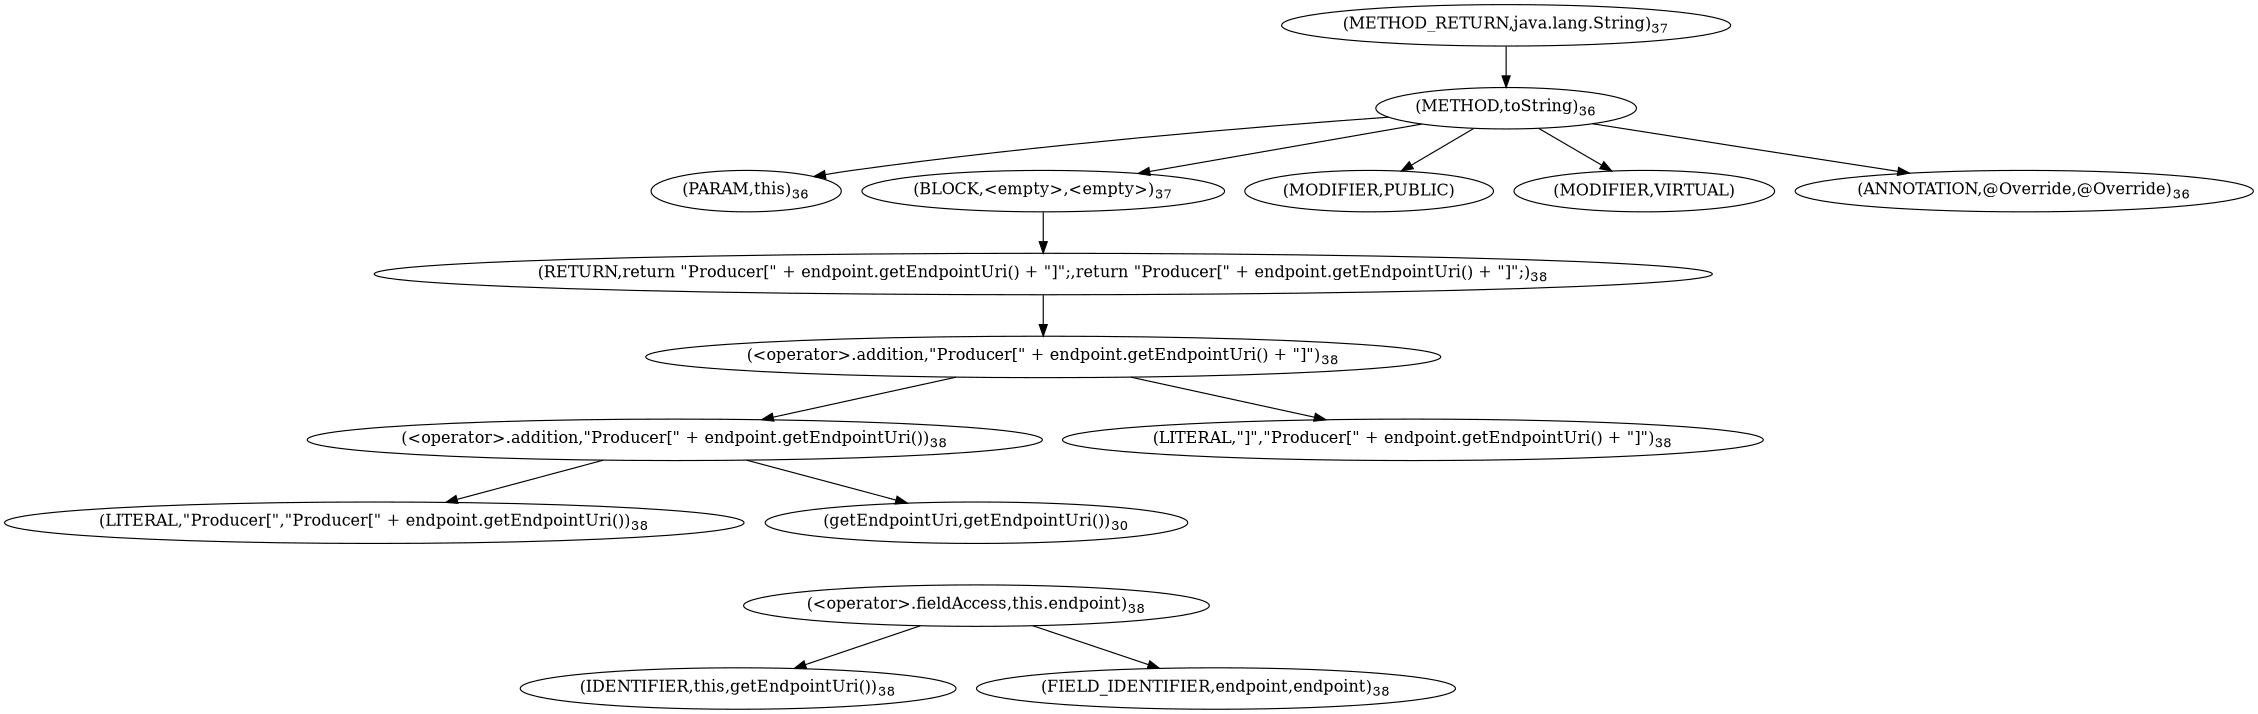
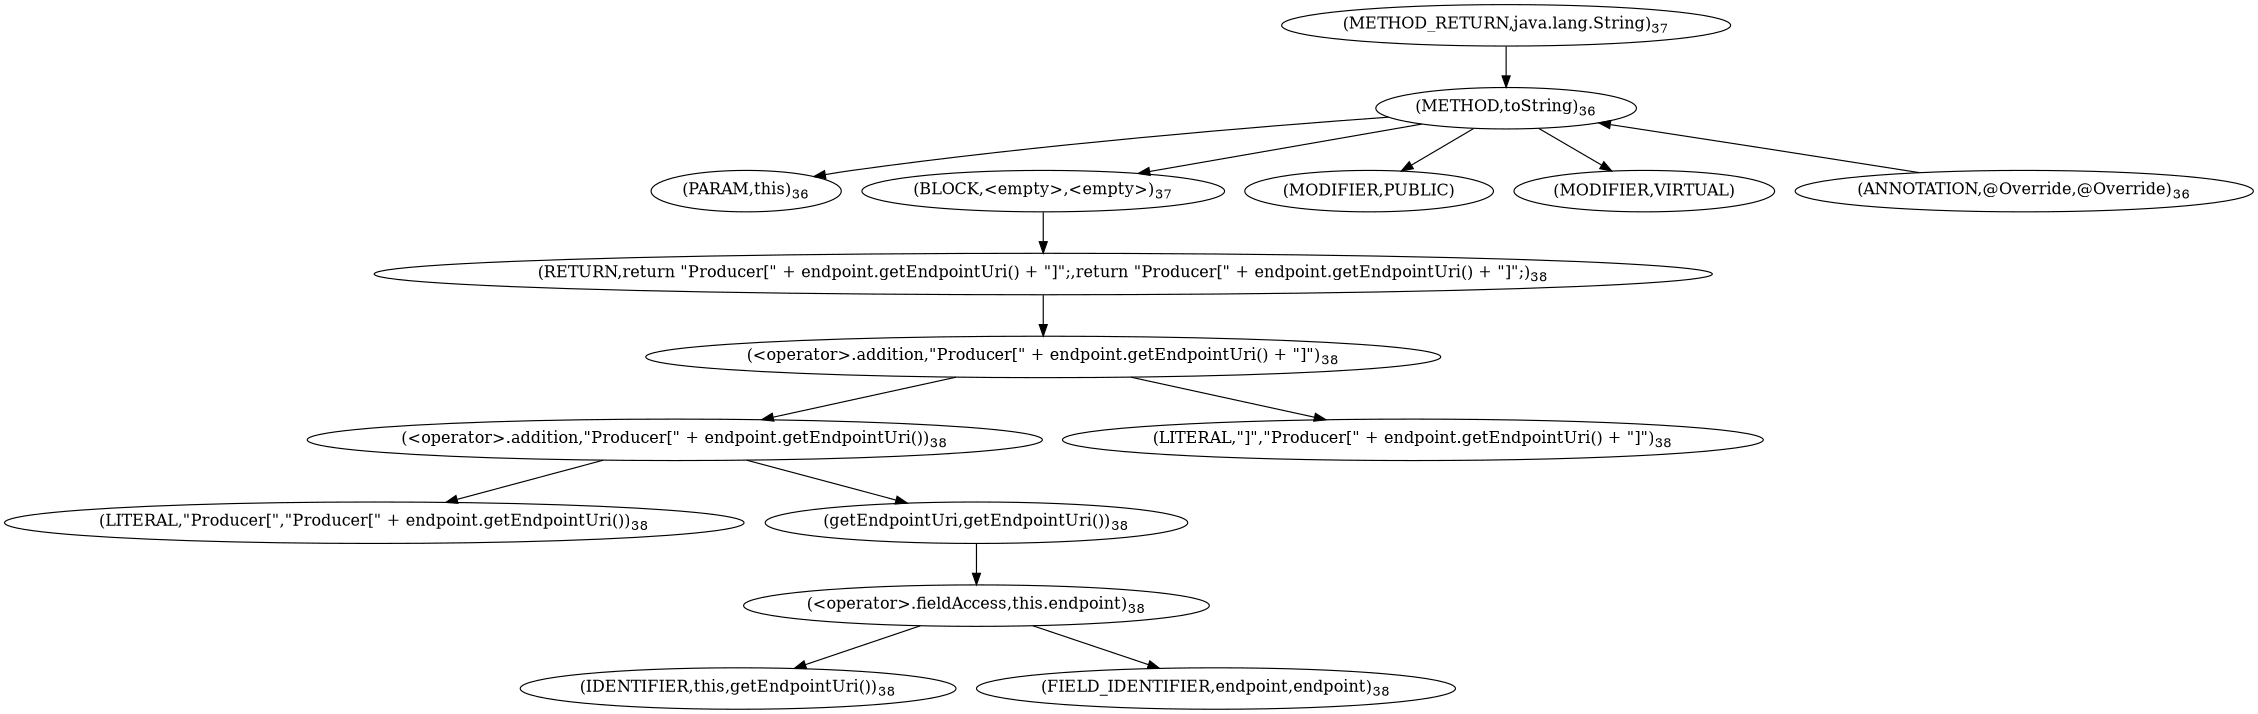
edge "(METHOD,toString)" -> "(ANNOTATION,@Override,@Override)": reversed
node "(getEndpointUri,getEndpointUri())": text "30" -> "38"
edge "(getEndpointUri,getEndpointUri())" -> "(<operator>.fieldAccess,this.endpoint)": added
